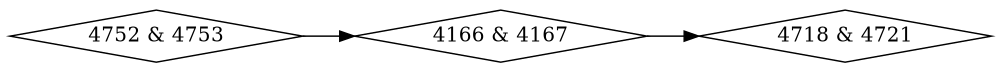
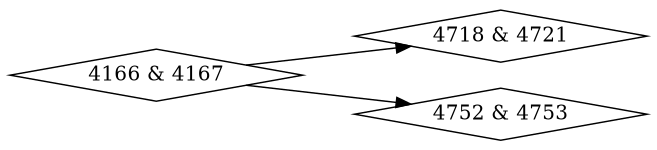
edge "4752 & 4753" -> "4166 & 4167": reversed
